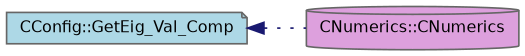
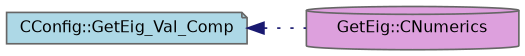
node "CNumerics::CNumerics": label "CNumerics::CNumerics" -> "GetEig::CNumerics"
